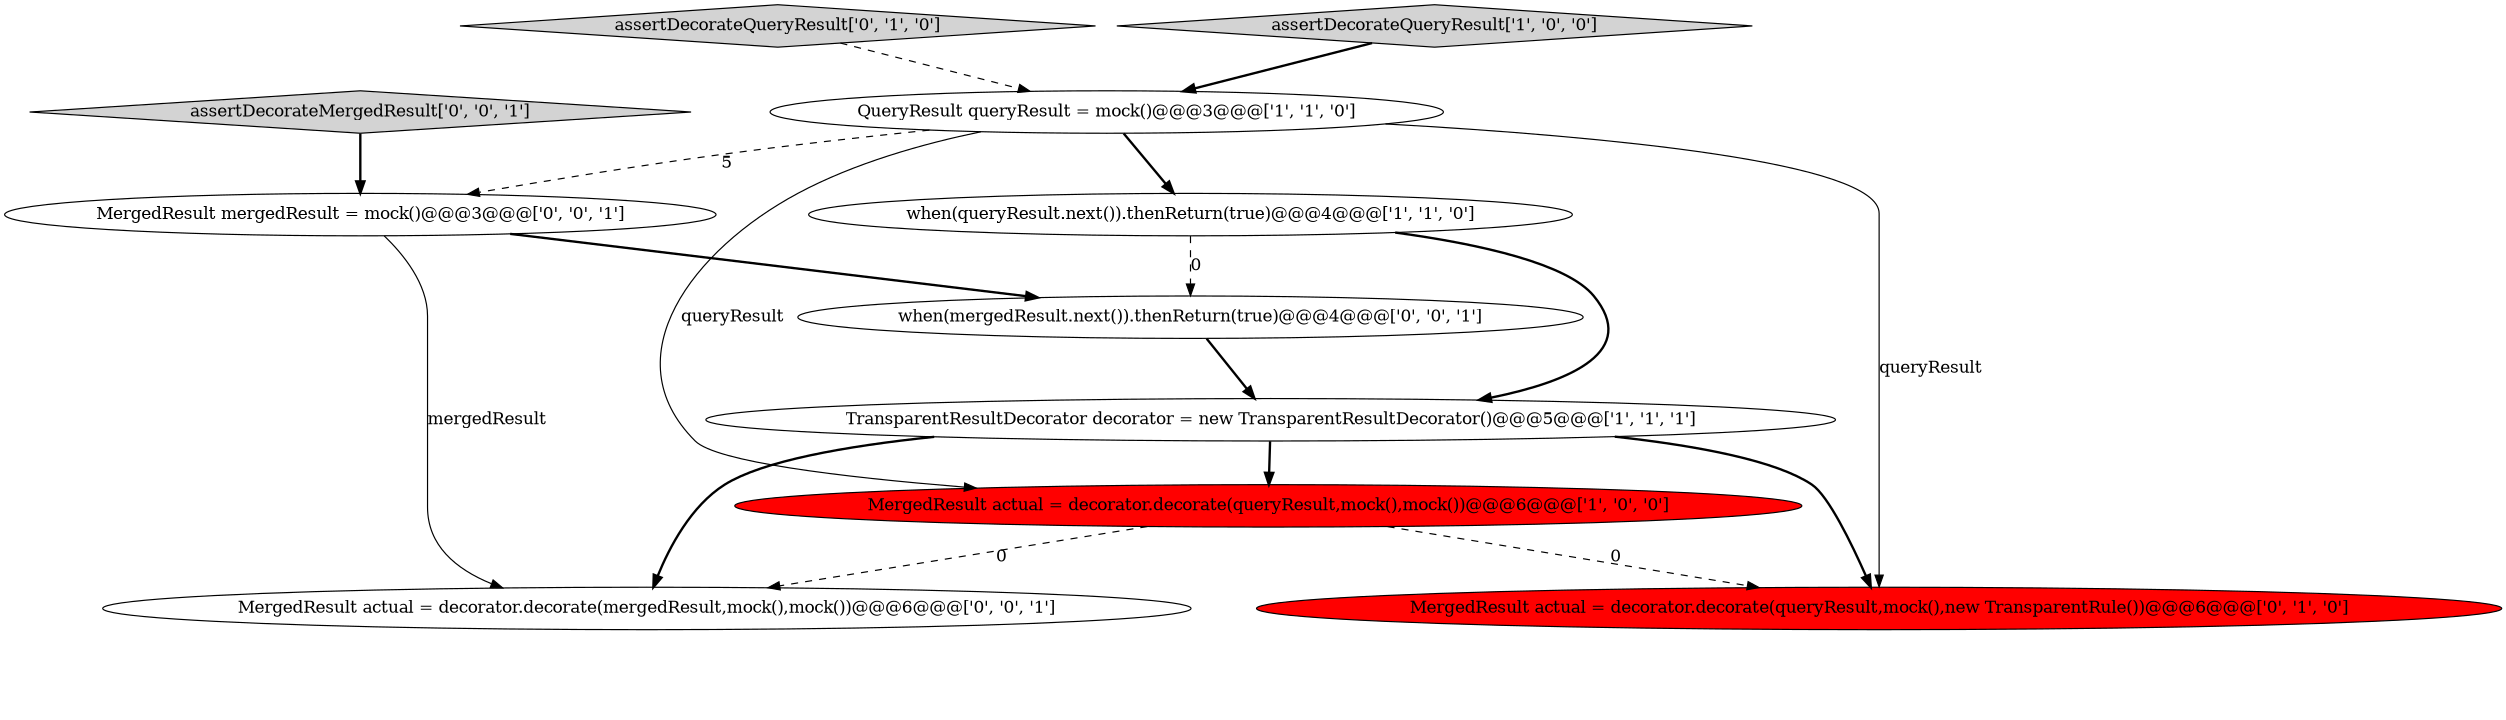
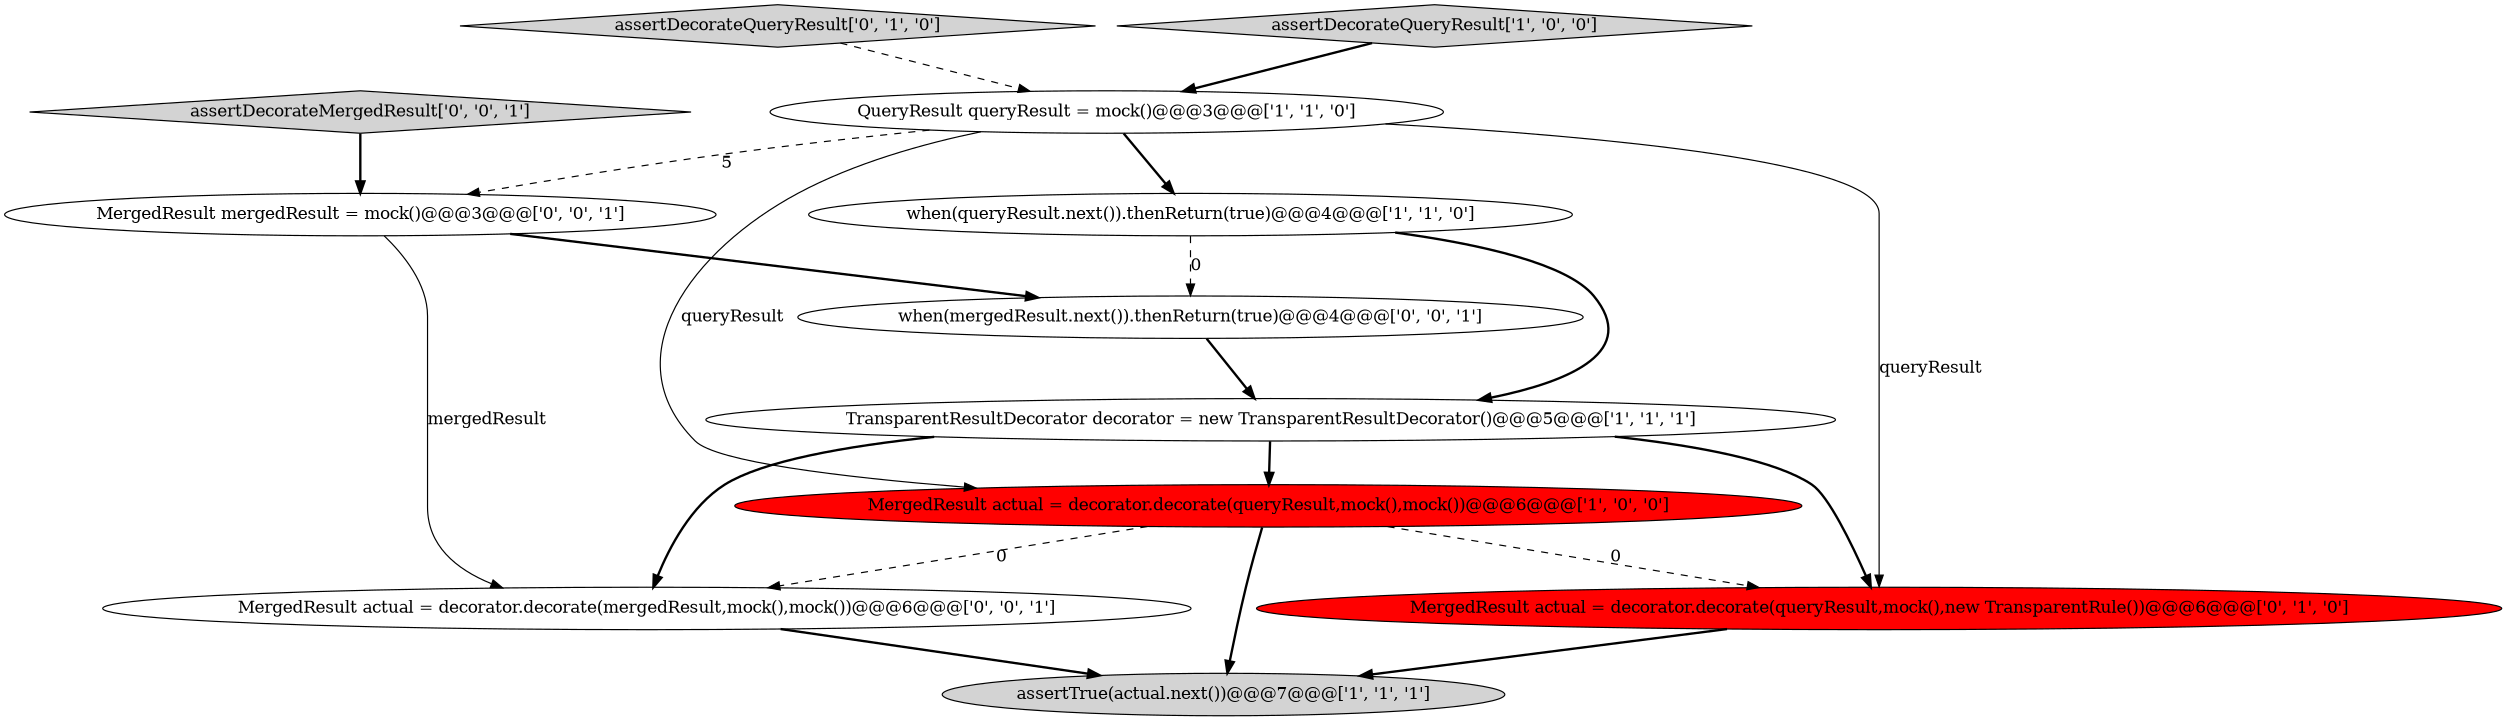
node "assertTrue(actual.next())@@@7@@@['1', '1', '1']": added
